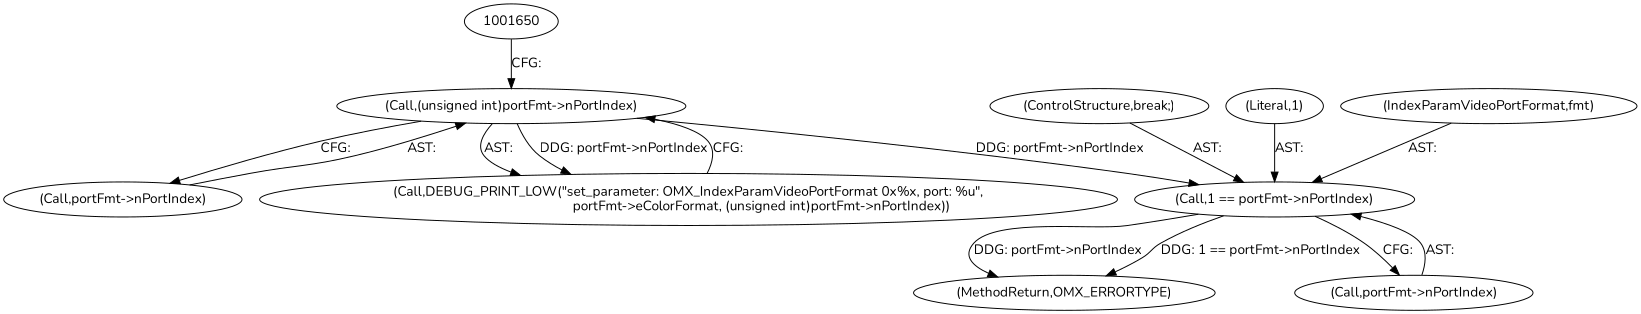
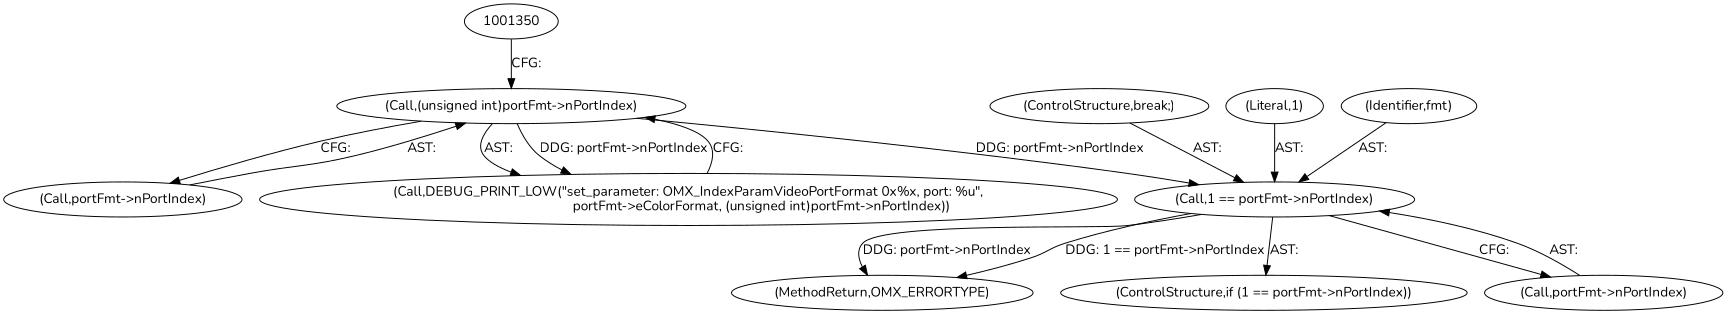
node "1001650": label "1001650" -> "1001350"
node "(IndexParamVideoPortFormat,fmt)": label "(IndexParamVideoPortFormat,fmt)" -> "(Identifier,fmt)"
node "(ControlStructure,if (1 == portFmt->nPortIndex))": added
